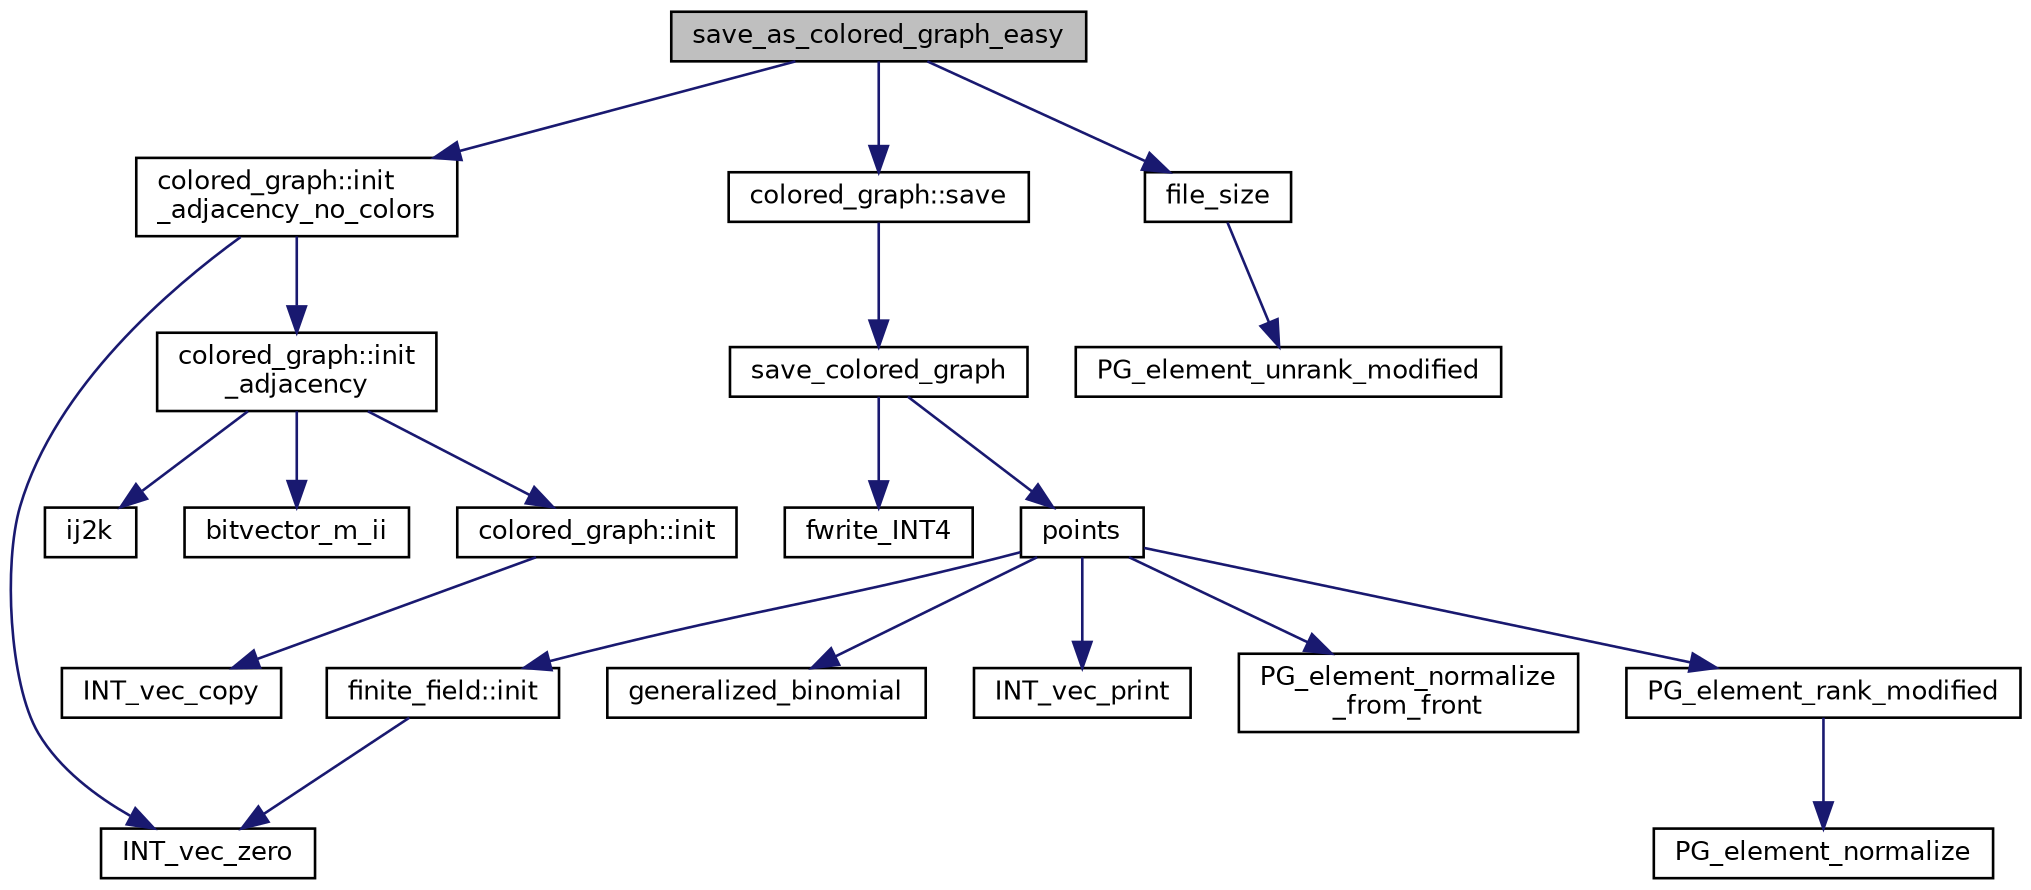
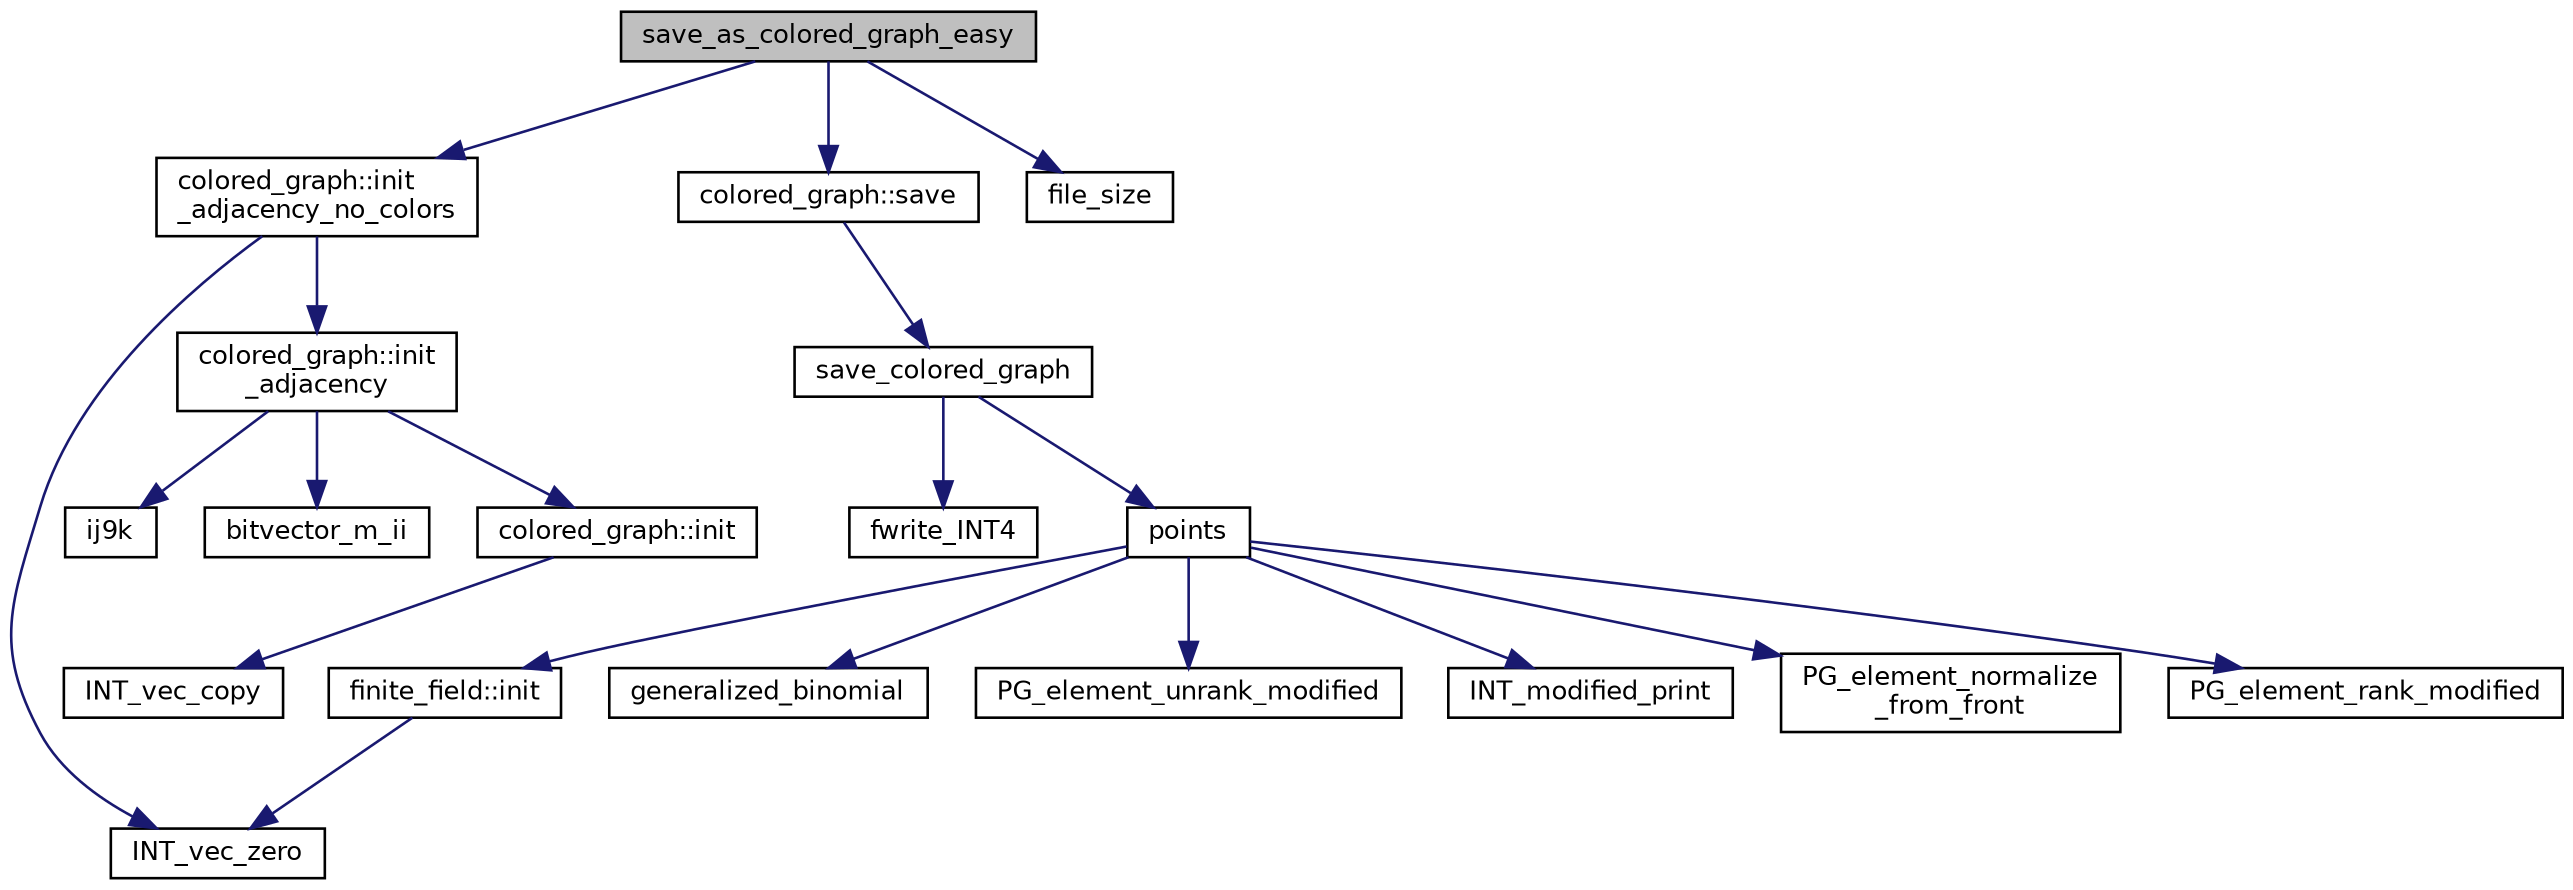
edge "file_size" -> "PG_element_unrank_modified": now "points" -> "PG_element_unrank_modified"
node "ij2k": label "ij2k" -> "ij9k"
node "INT_vec_print": label "INT_vec_print" -> "INT_modified_print"
node "PG_element_normalize": removed
